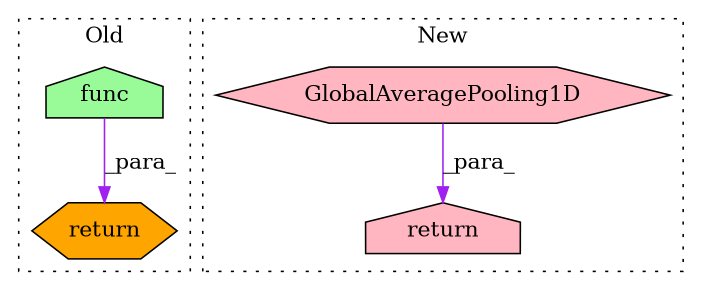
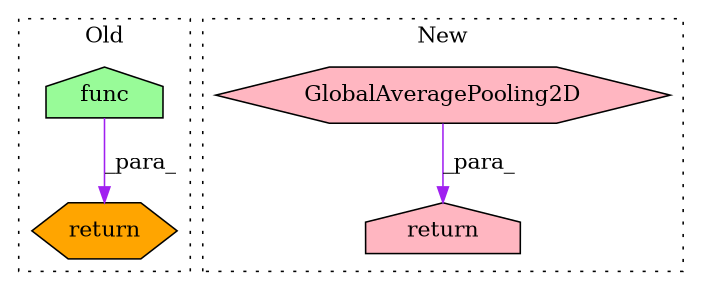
node "GlobalAveragePooling1D": label "GlobalAveragePooling1D" -> "GlobalAveragePooling2D"
